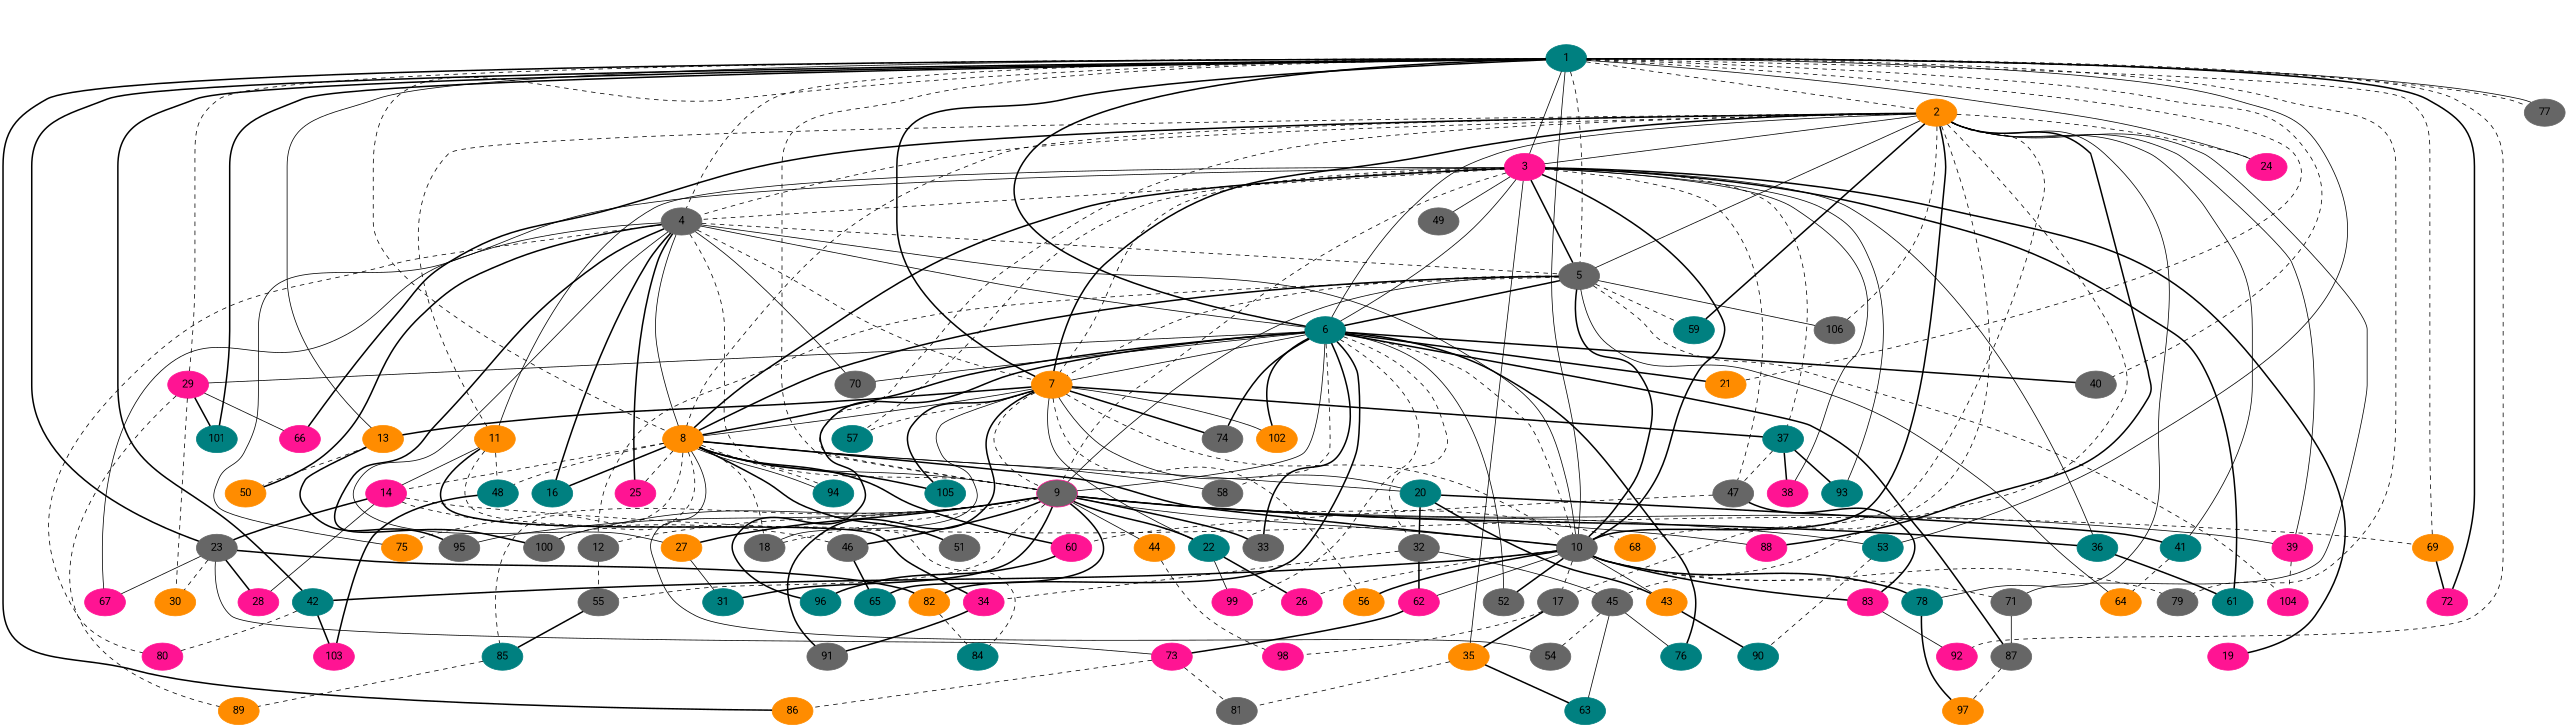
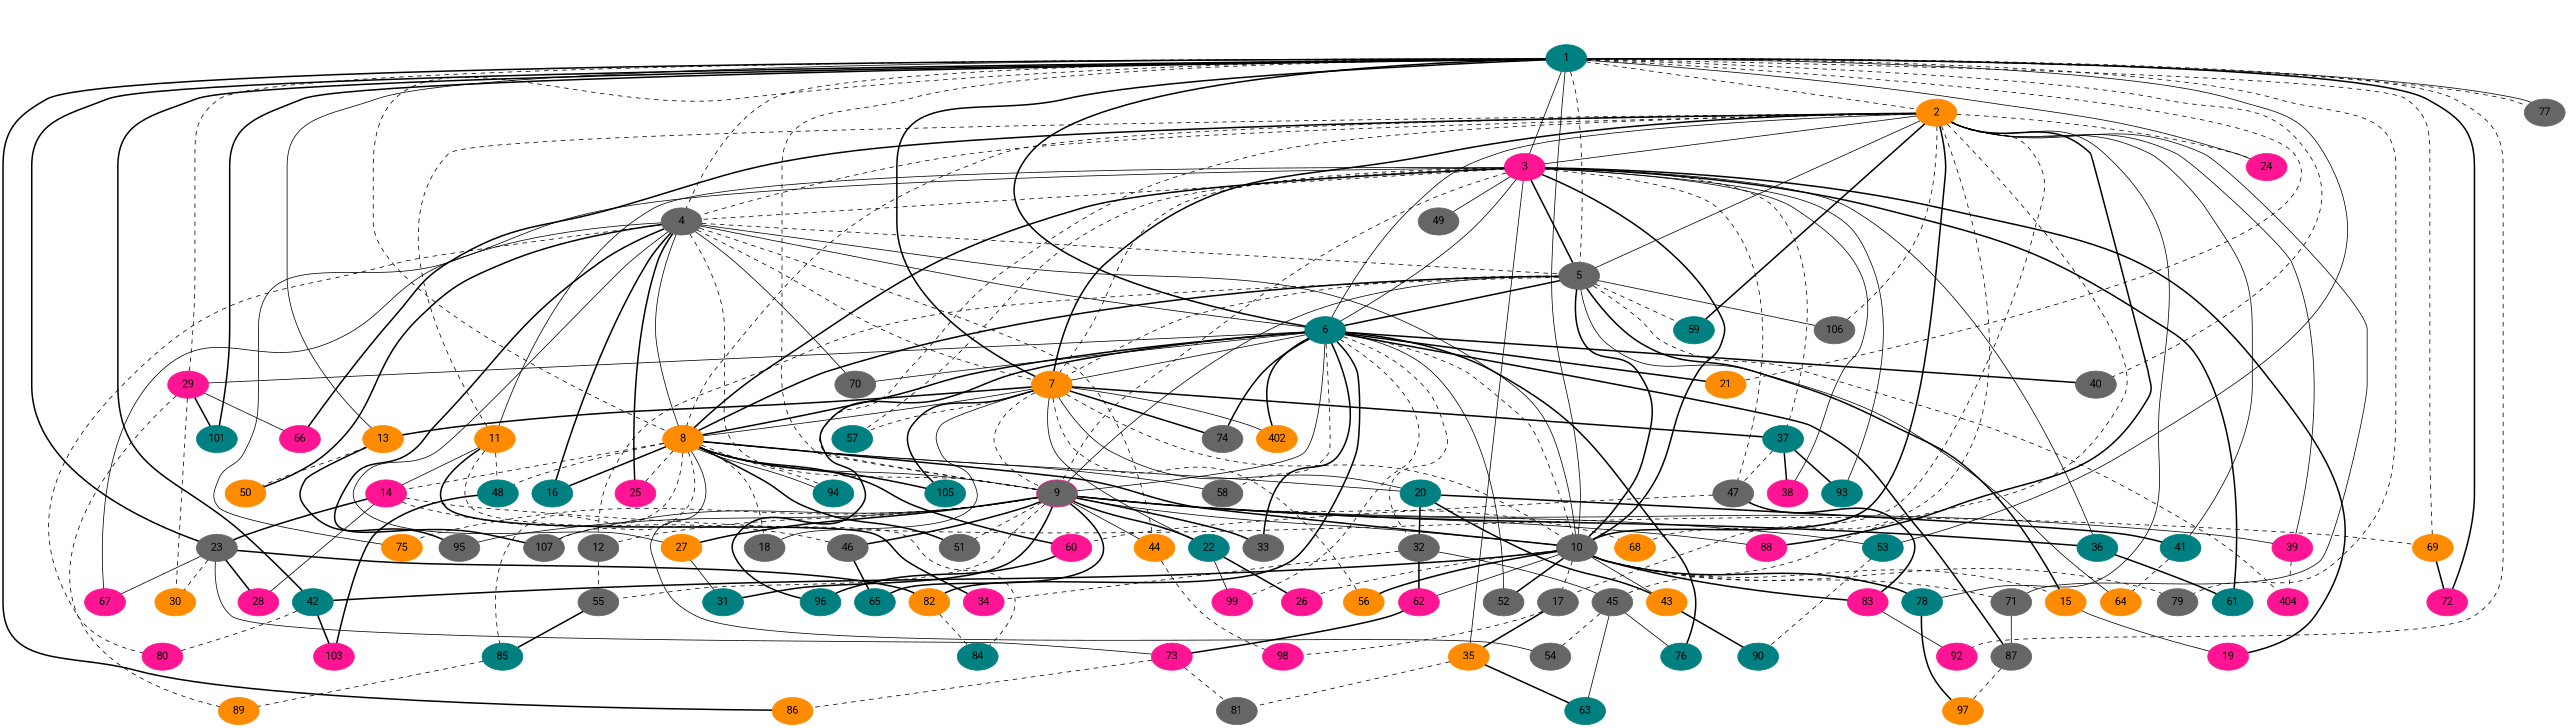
edge "4" -- "44": added
node "102": label "102" -> "402"
edge "9" -- "18": now "9" -- "51"
node "100": label "100" -> "107"
node "15": added
node "104": label "104" -> "404"
node "91": removed
